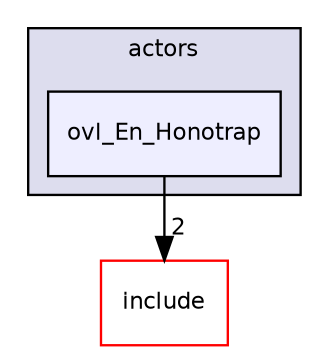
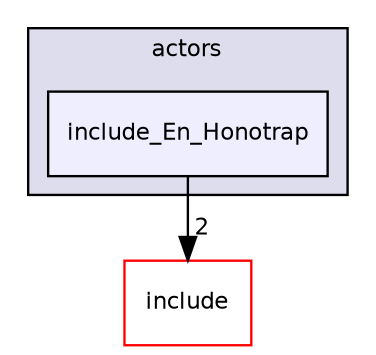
node "ovl_En_Honotrap": label "ovl_En_Honotrap" -> "include_En_Honotrap"
